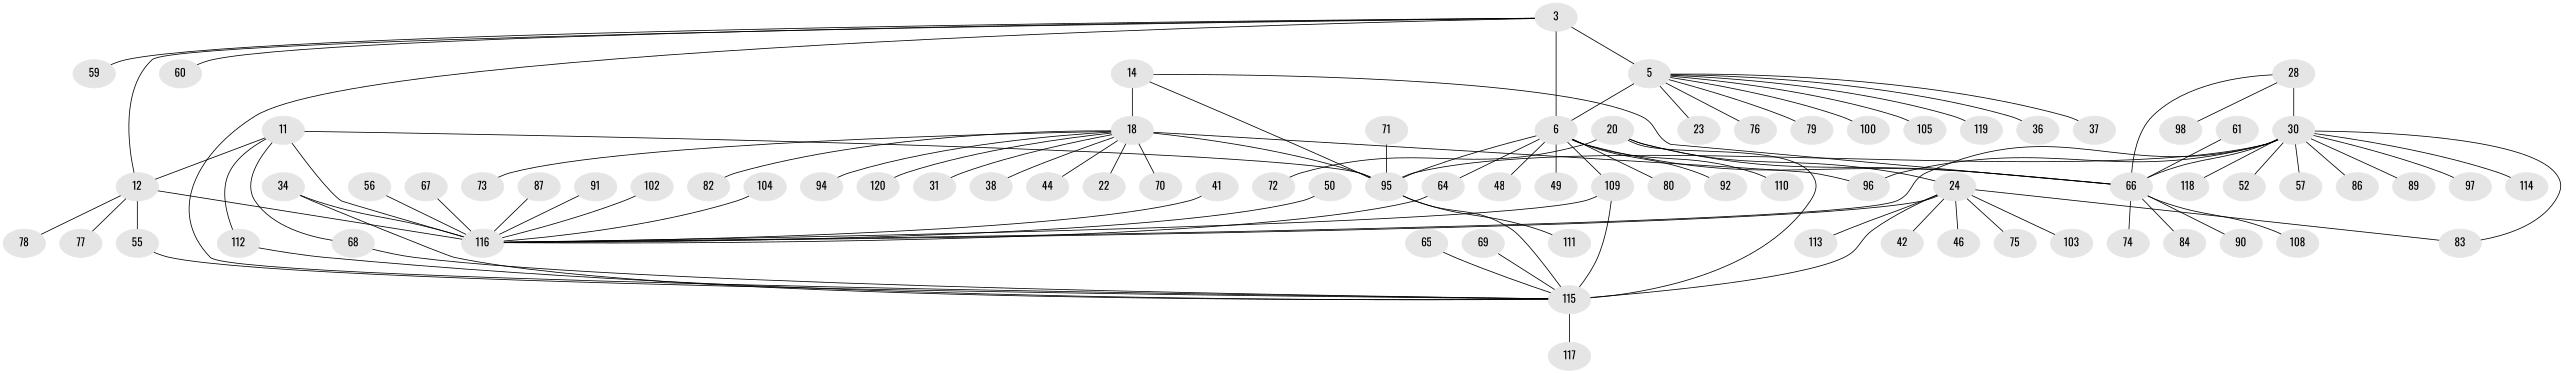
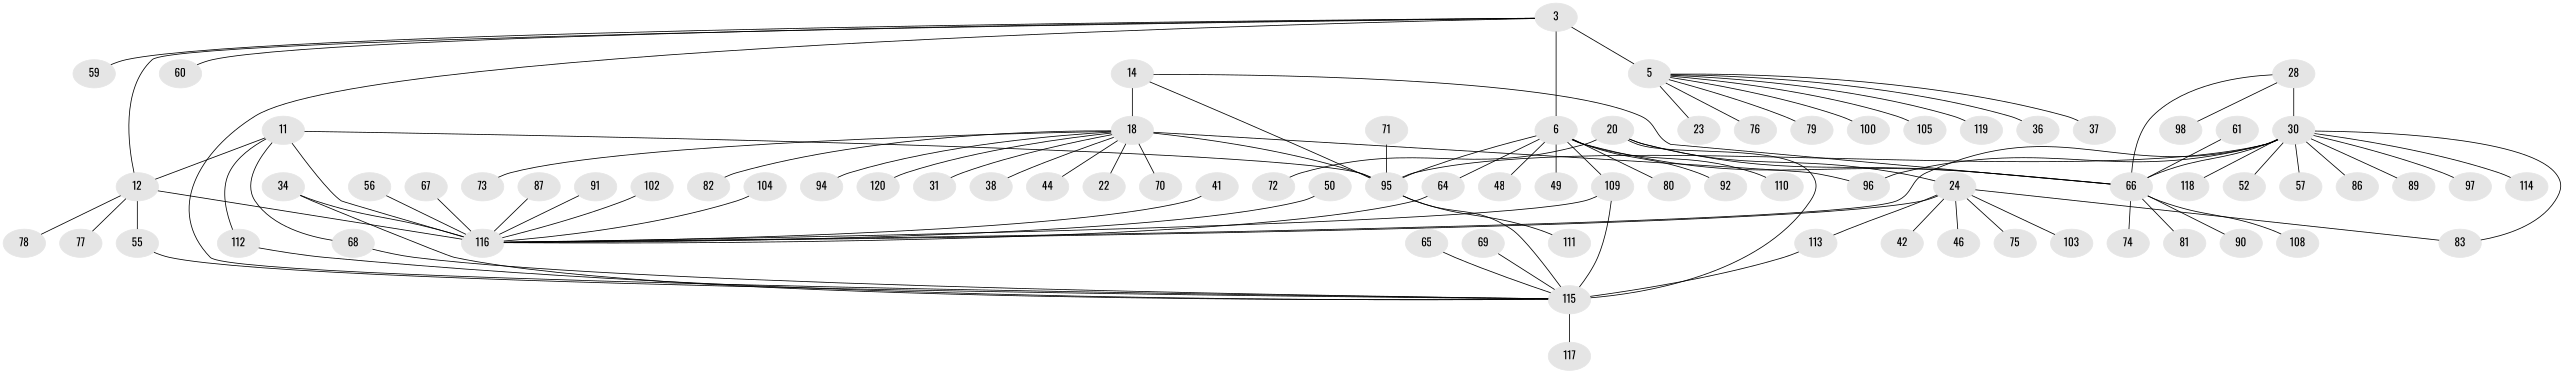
edge "5" -- "6": removed
node "84": label "84" -> "81"
edge "24" -- "115": now "113" -- "115"
